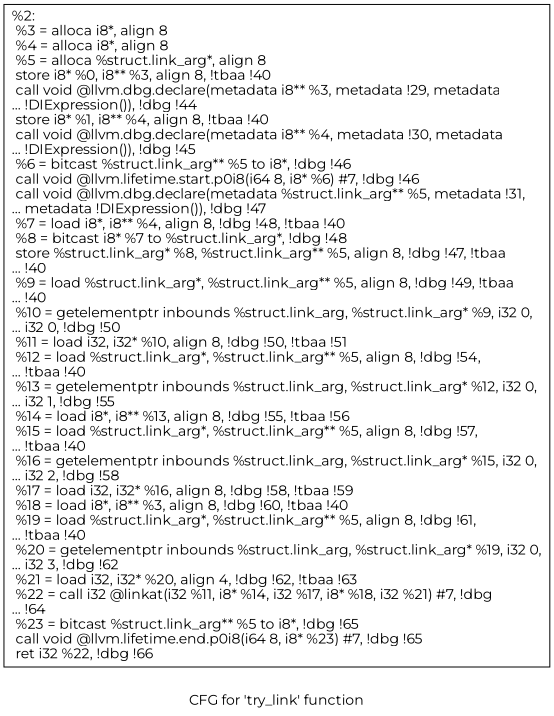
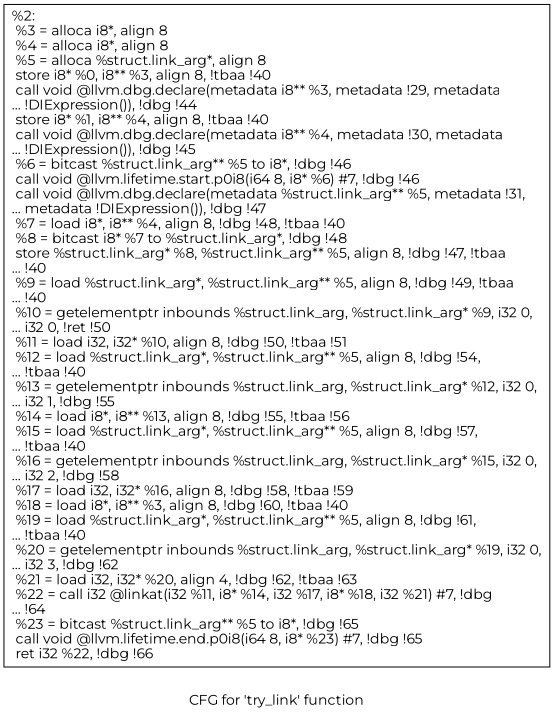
node "%2:": text "... i32 0, !dbg !50" -> "... i32 0, !ret !50"
